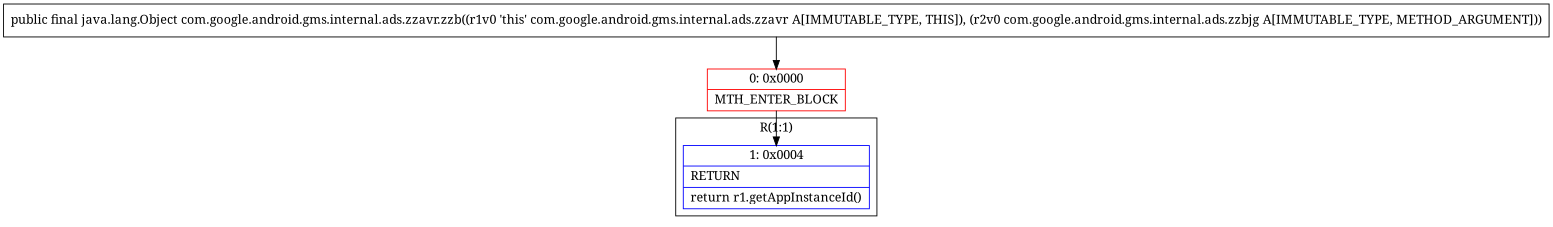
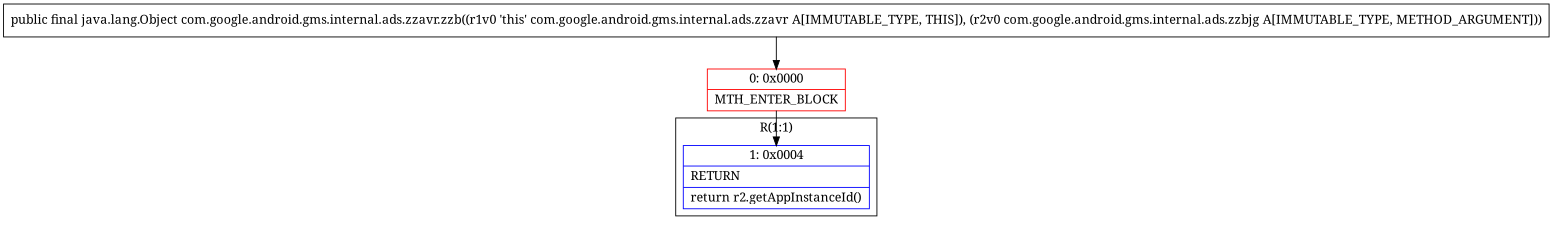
node "1: 0x0004": text "return r1.getAppInstanceId()" -> "return r2.getAppInstanceId()"
